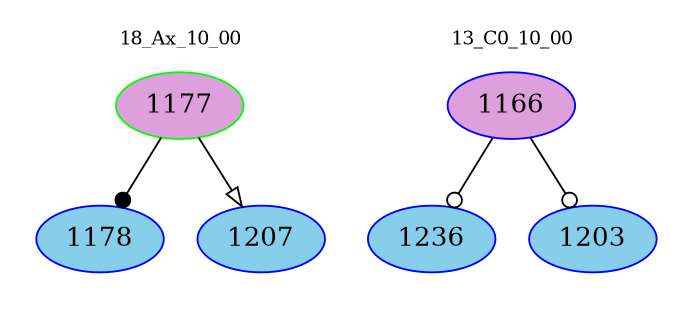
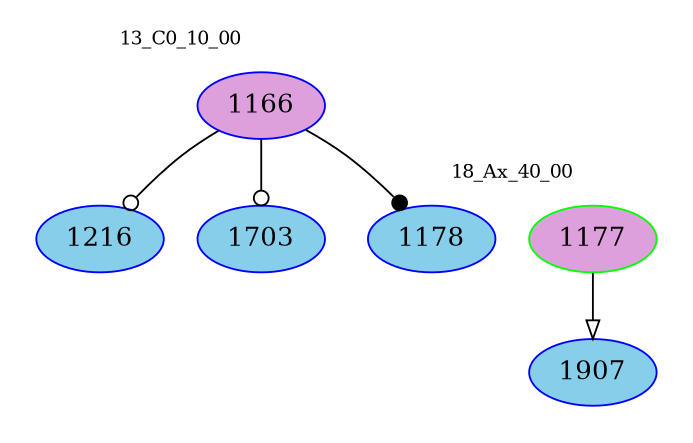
cluster "18_Ax_10_00": label "18_Ax_10_00" -> "18_Ax_40_00"
edge "1177" -> "1178": now "1166" -> "1178"
node "1207": label "1207" -> "1907"
node "1236": label "1236" -> "1216"
node "1203": label "1203" -> "1703"
